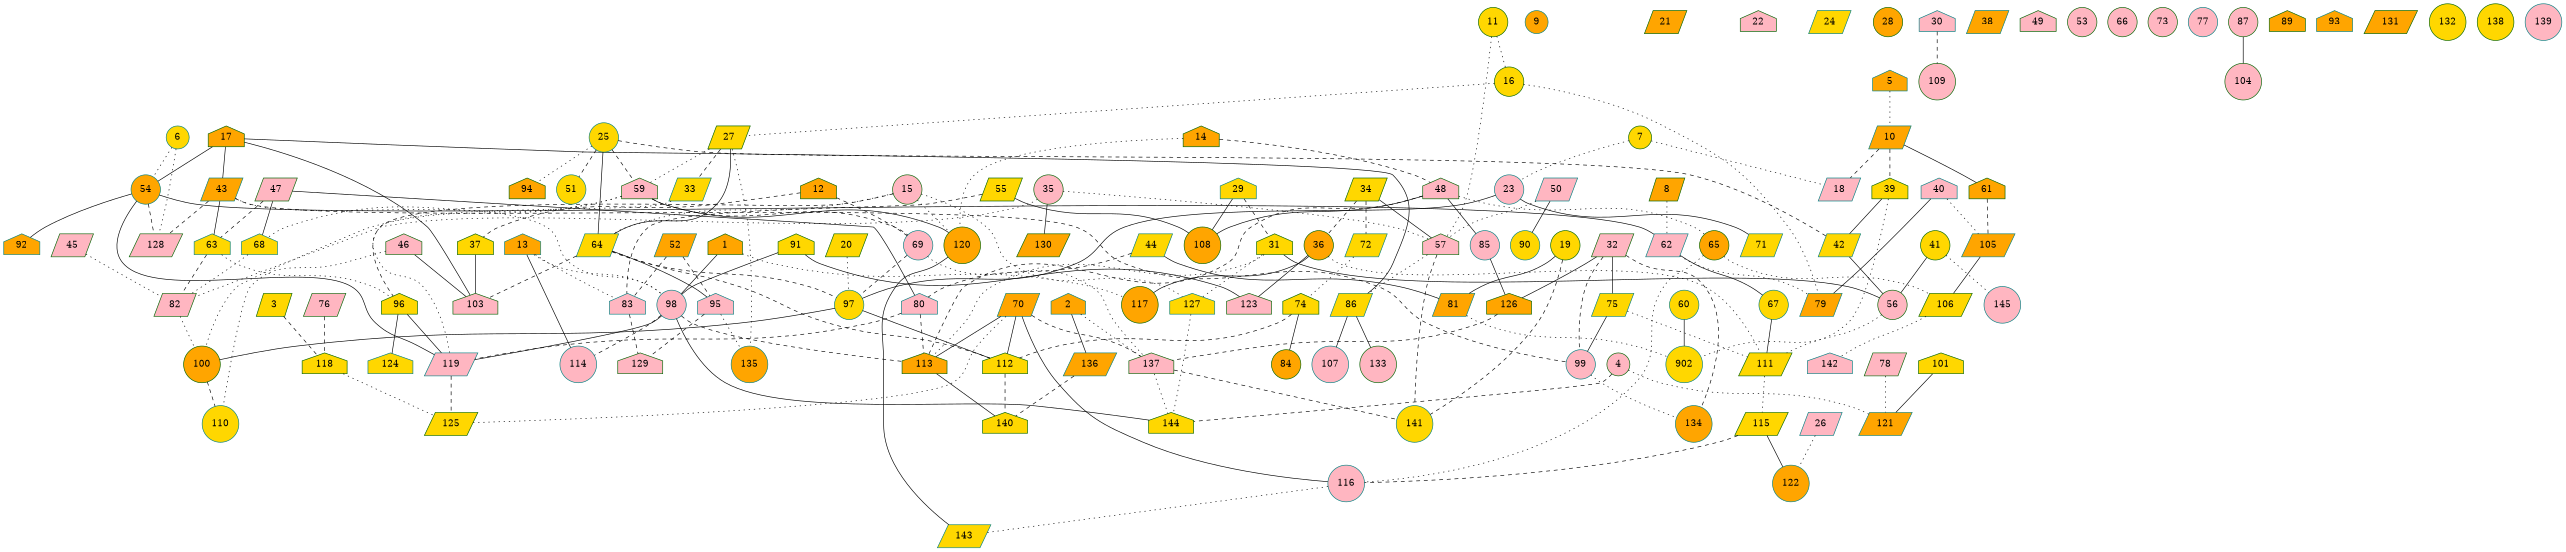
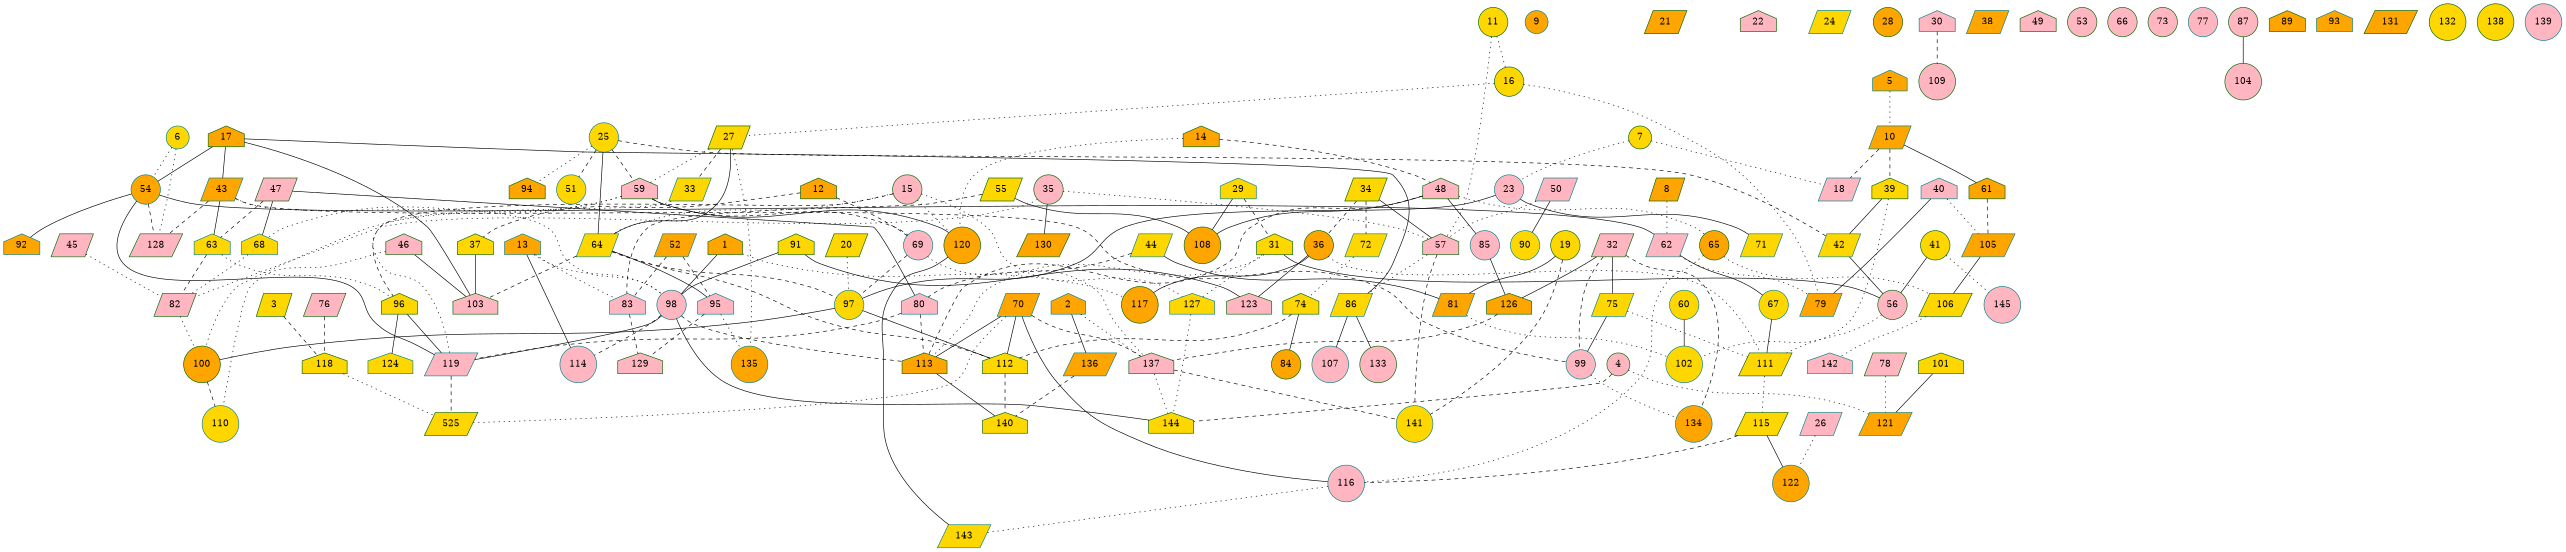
node "902": label "902" -> "102"
node "125": label "125" -> "525"
